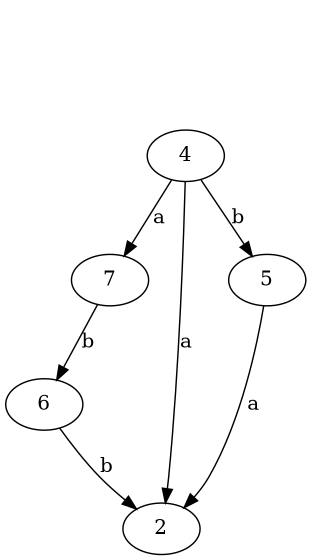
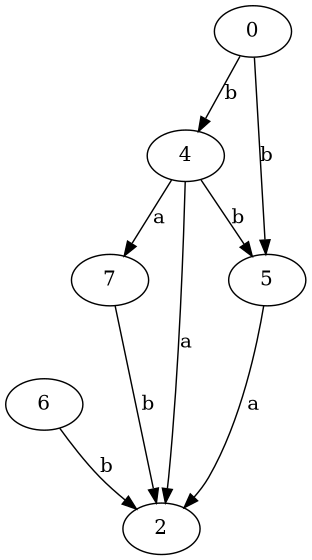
node "0": added
edge "7" -> "6": now "7" -> "2"
